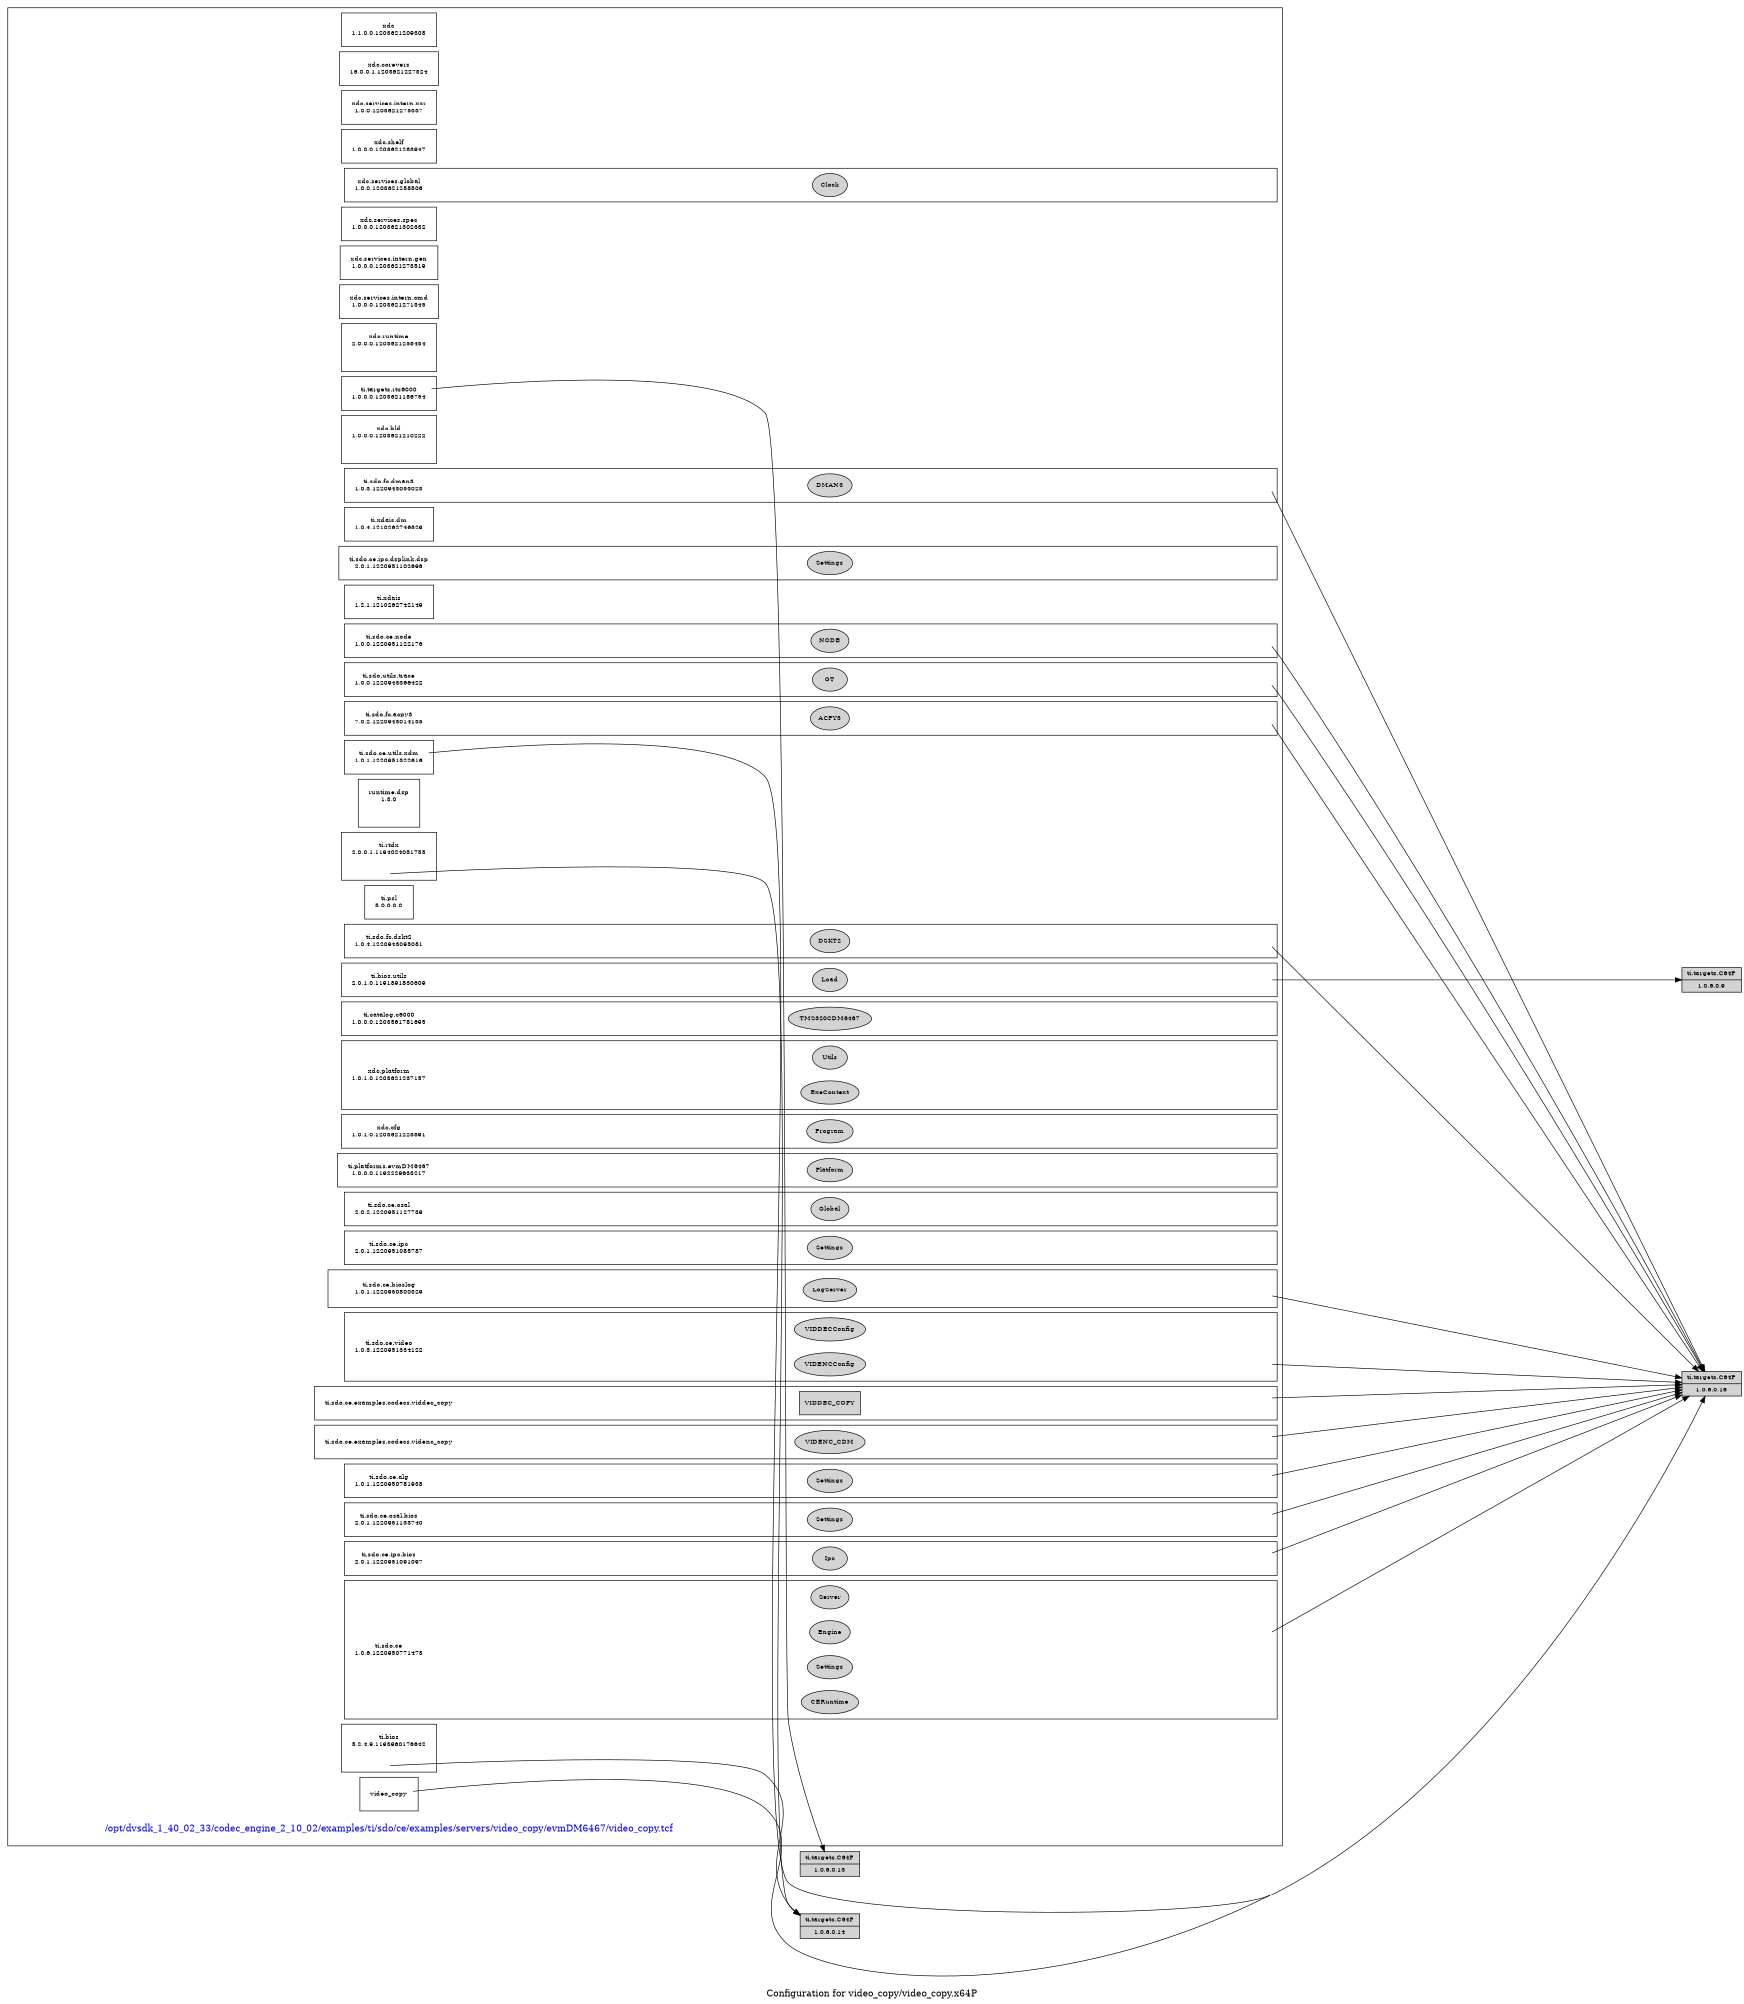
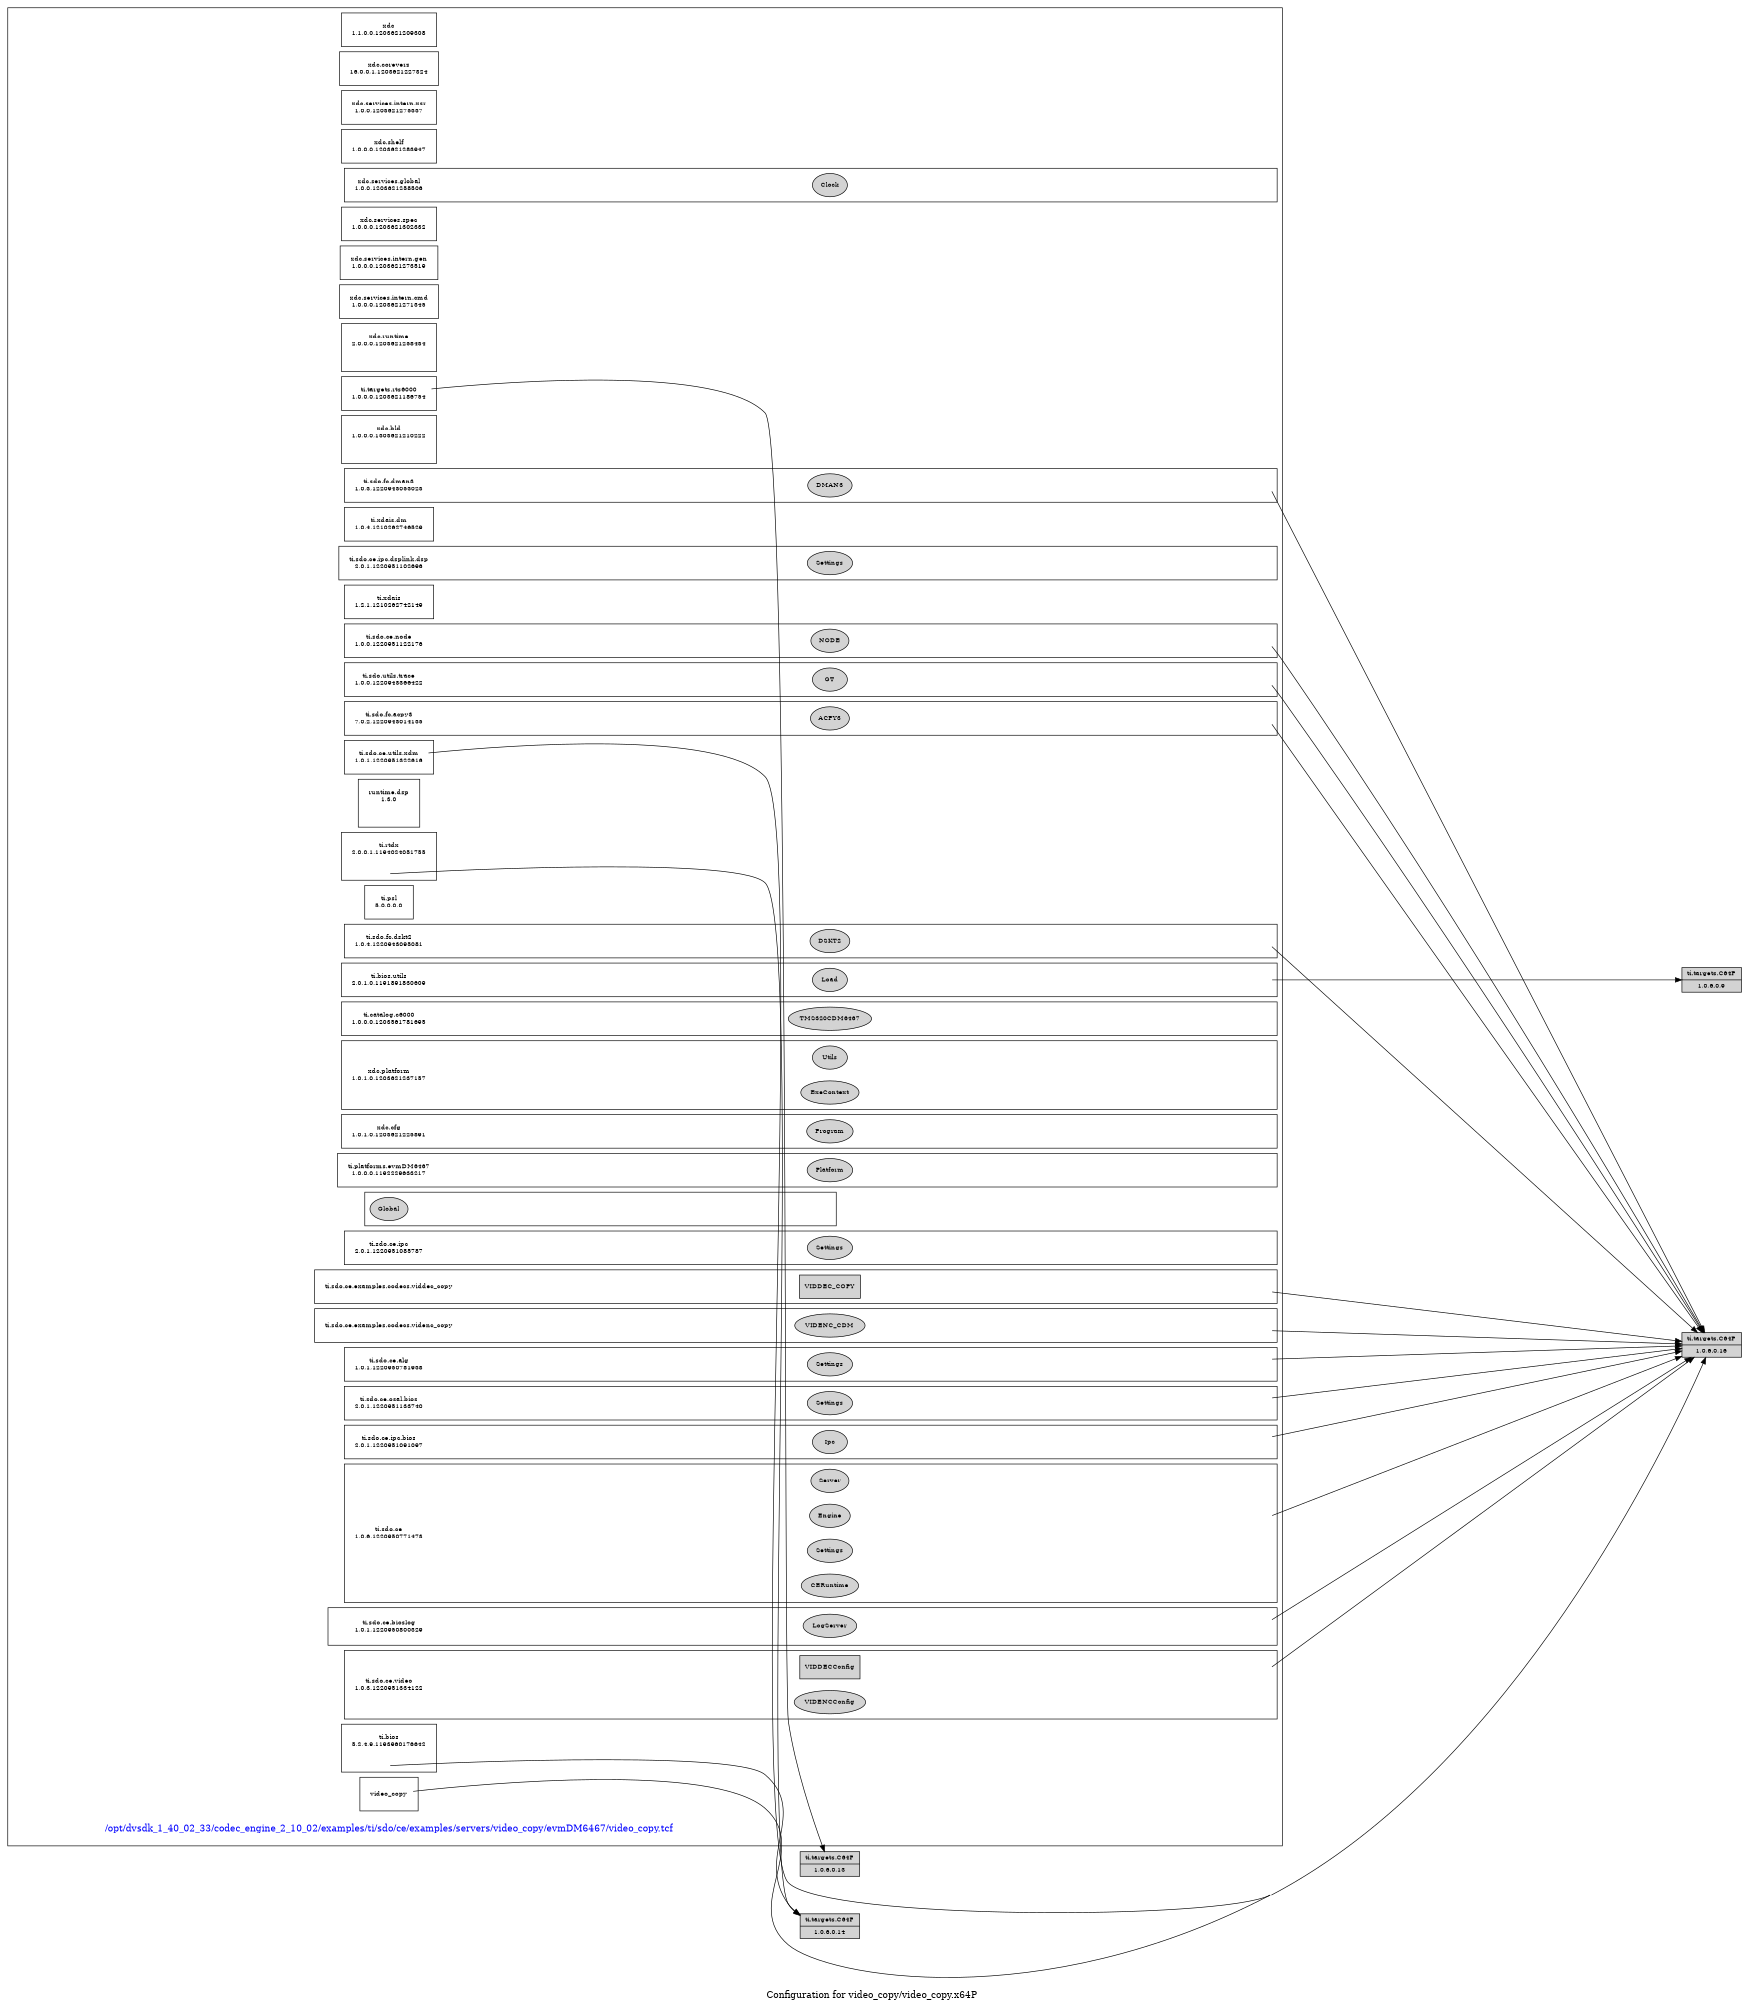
node "xdc.bld 1,0,0,0,1203621210222": label "xdc.bld 1,0,0,0,1203621210222" -> "xdc.bld 1,0,0,0,1303621210222"
node "ti.sdo.ce.osal 2,0,2,1220951127739": removed
node "VIDDECConfig": shape ellipse -> box
